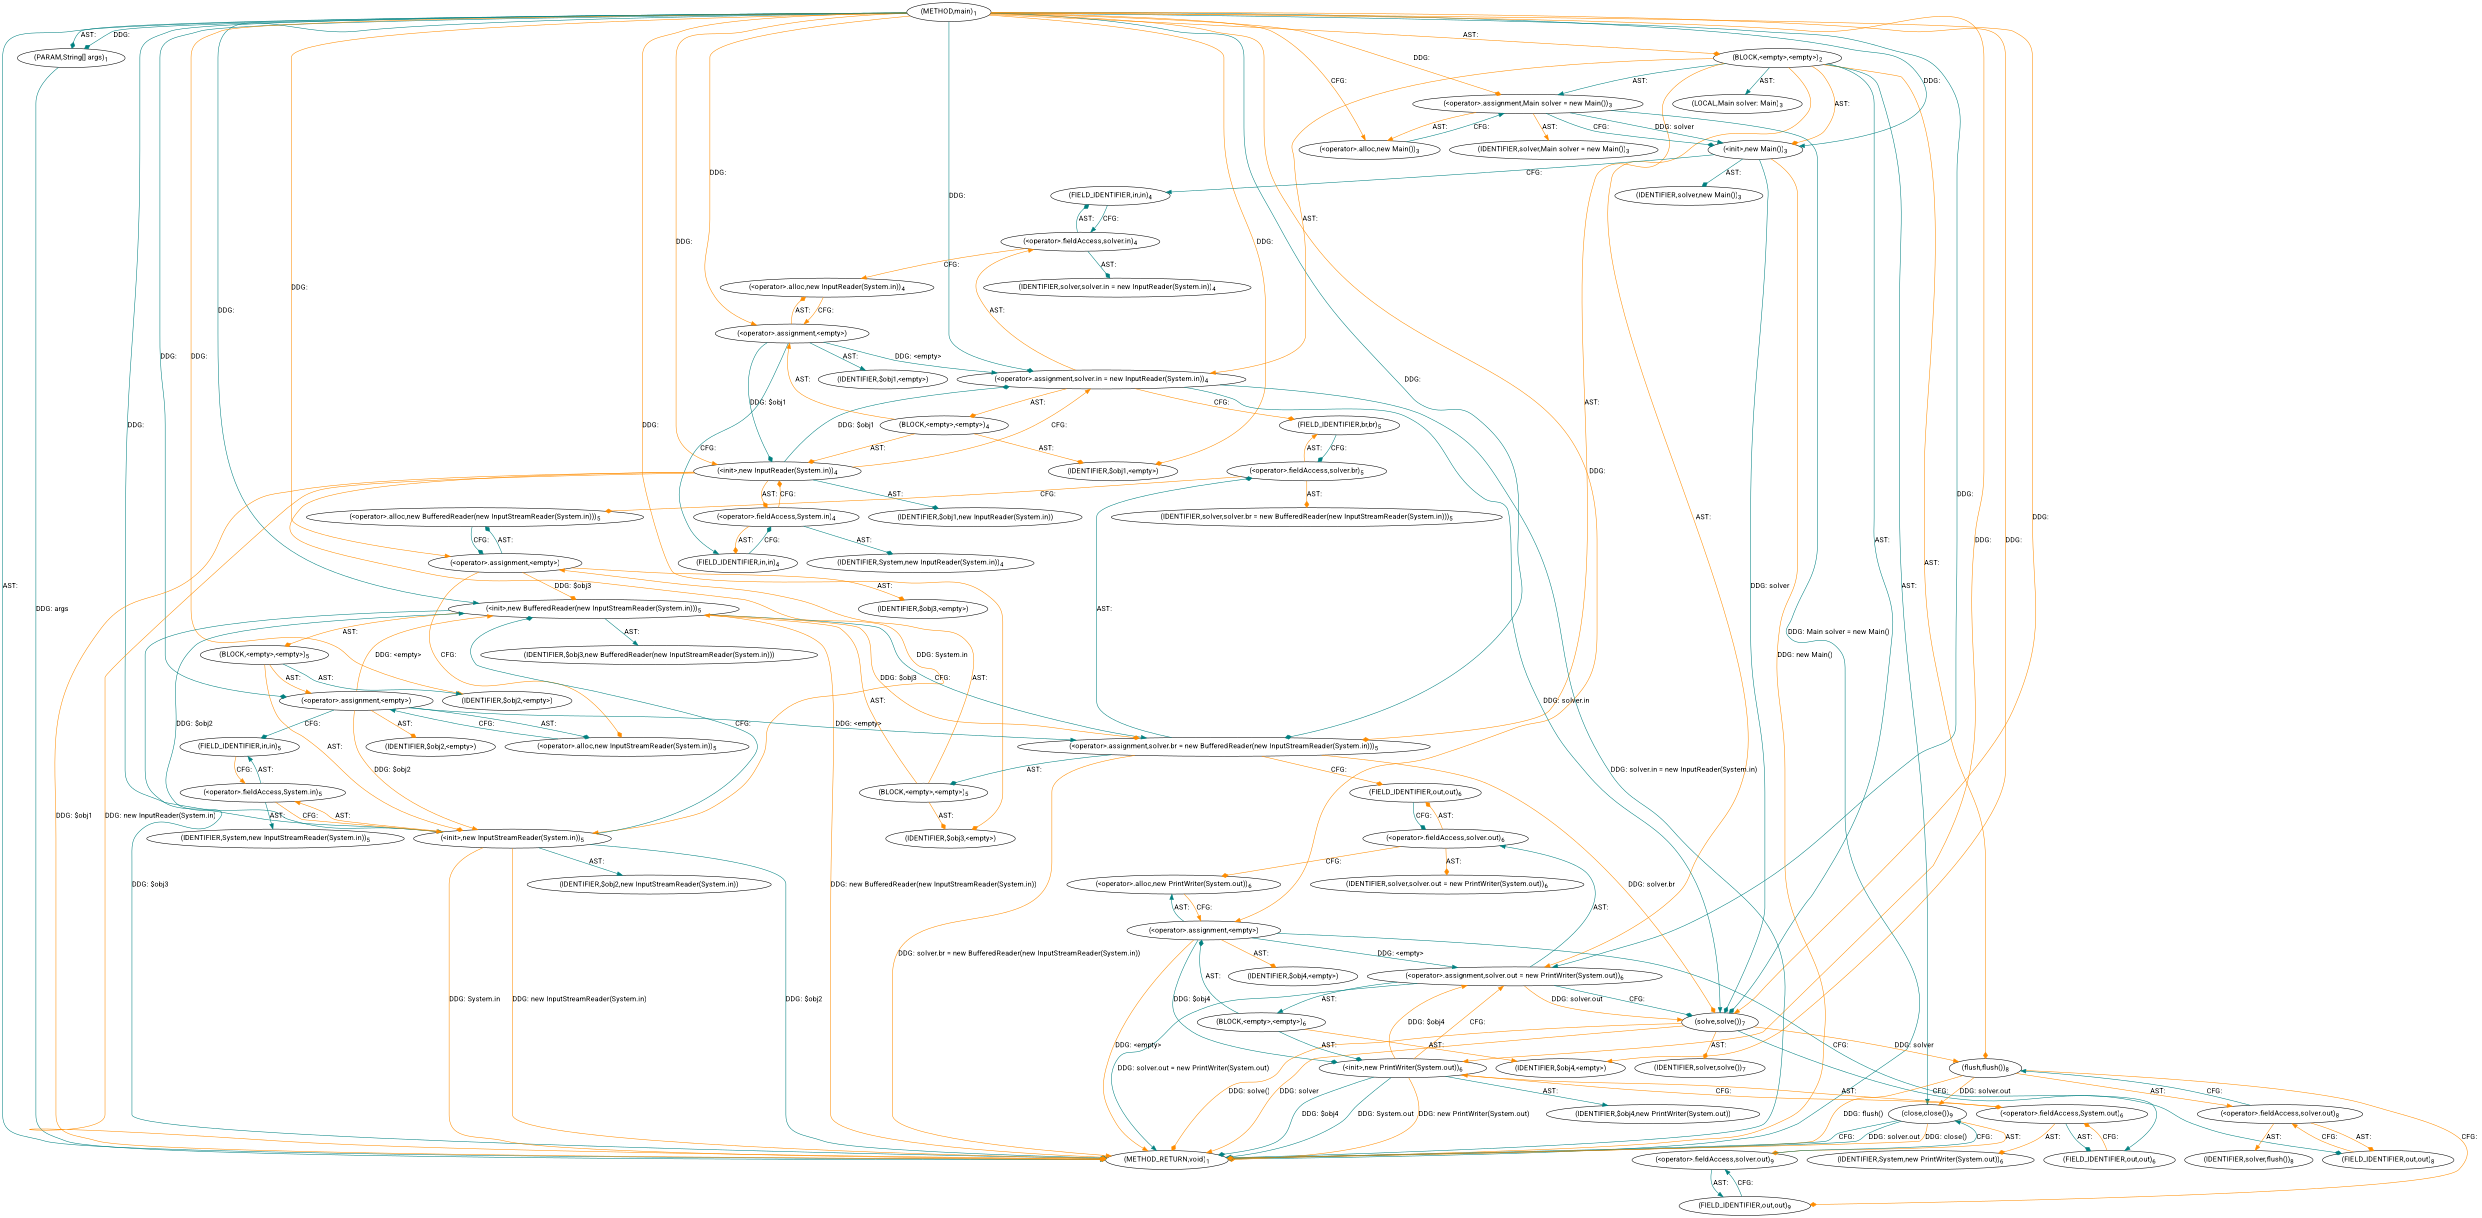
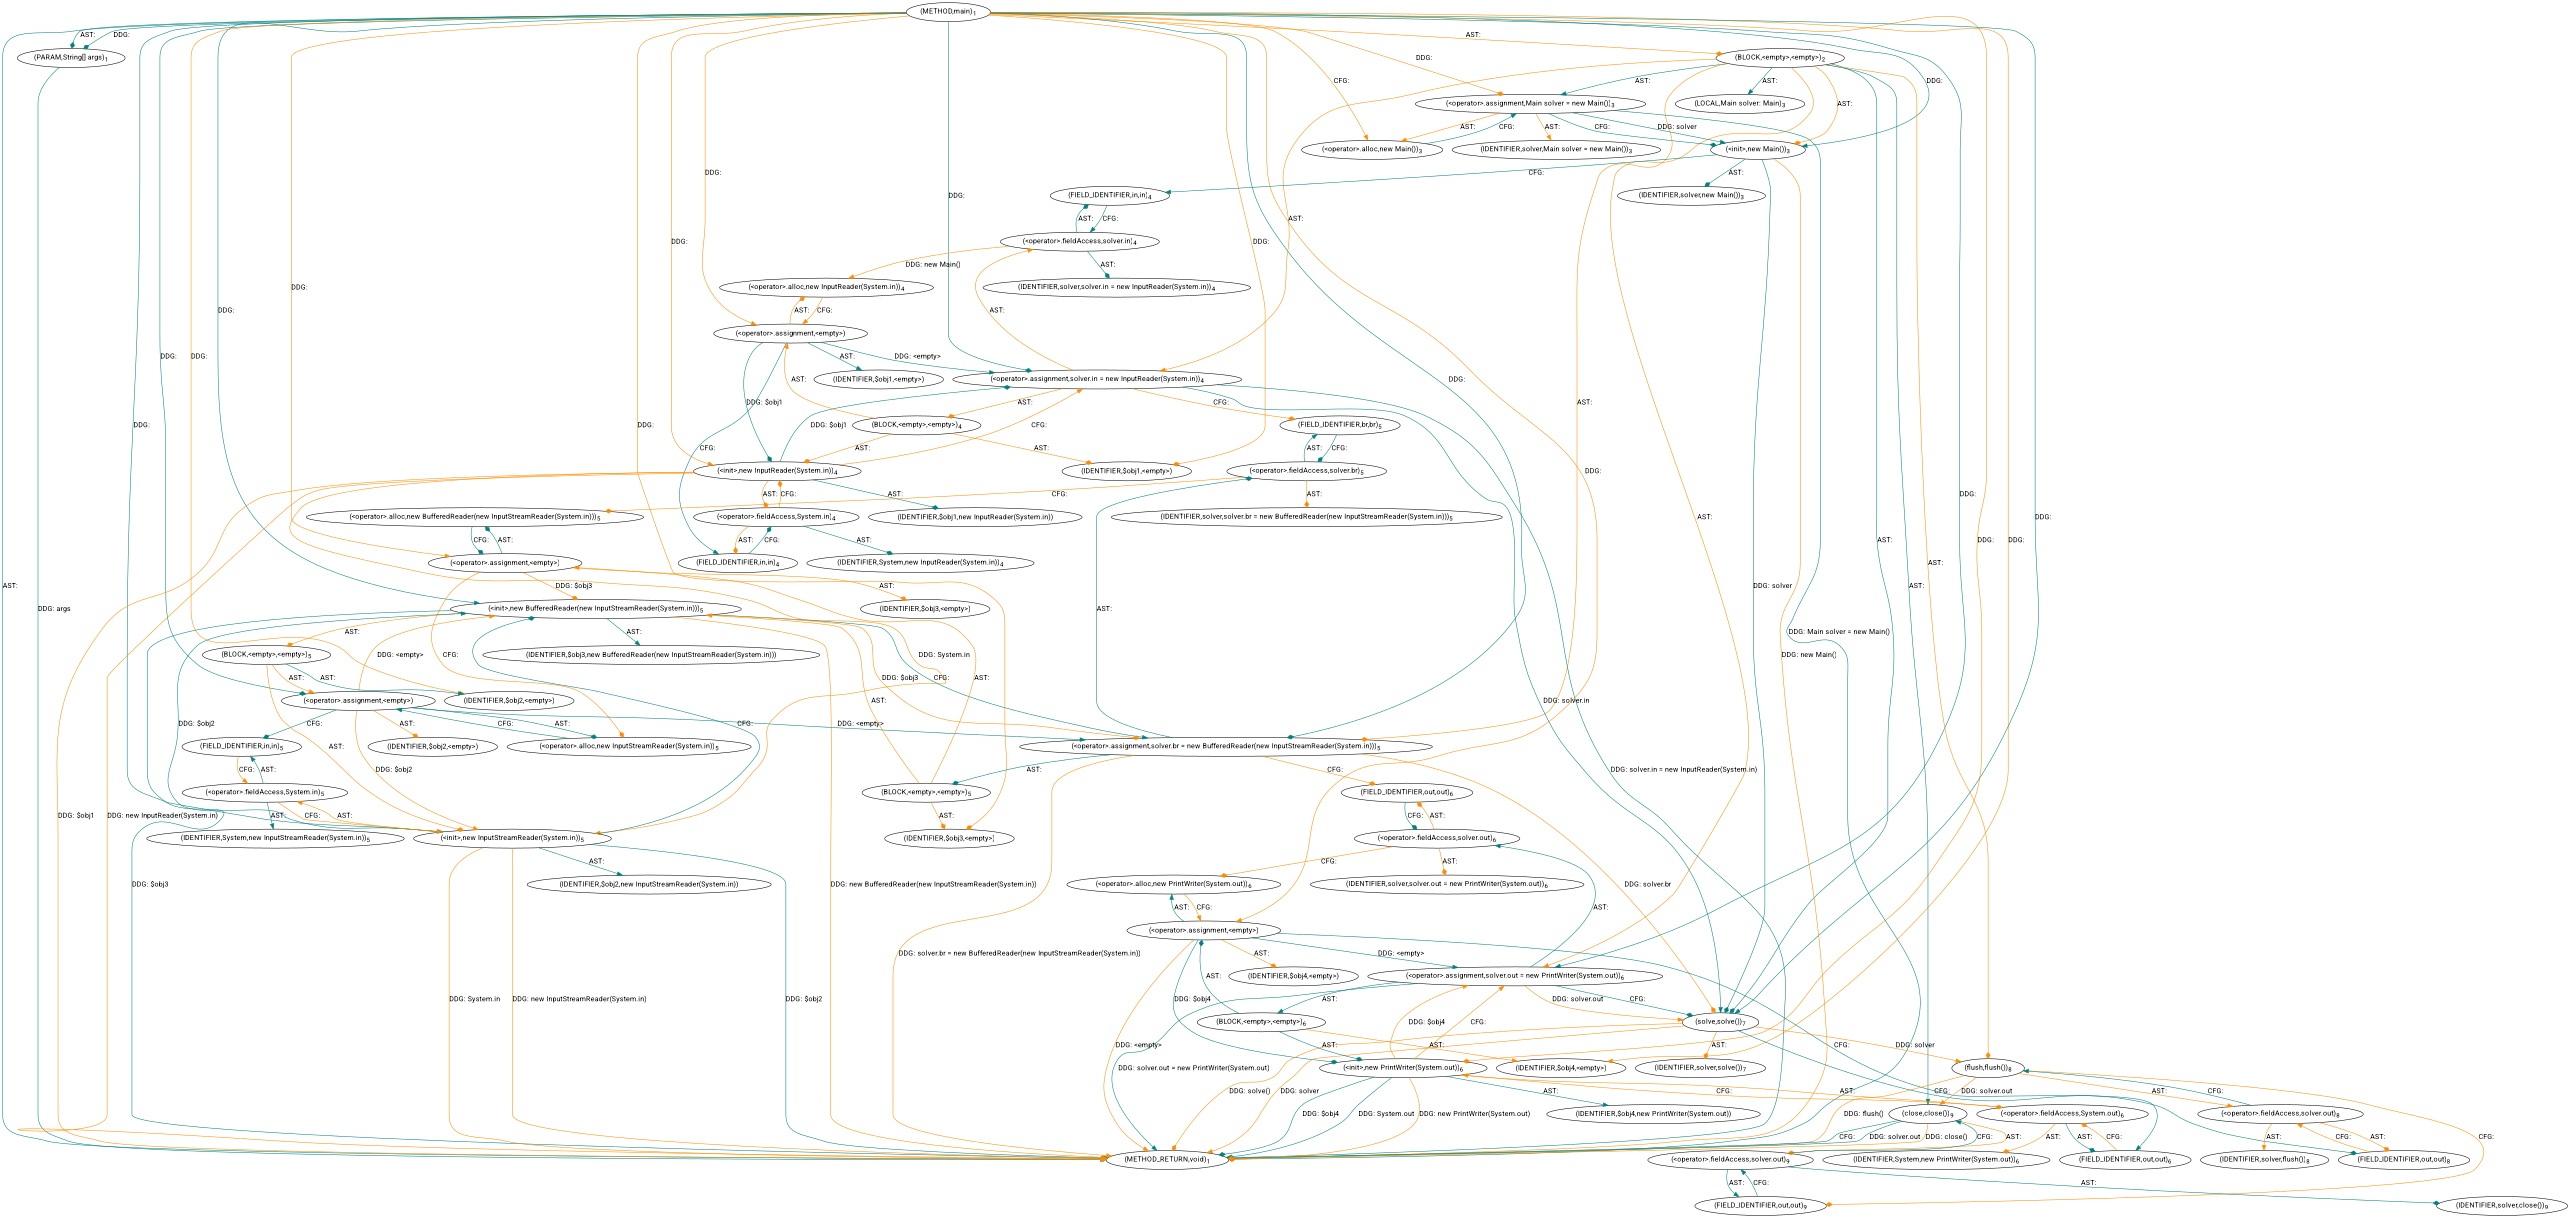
edge "(METHOD,main)" -> "(solve,solve())": color darkorange -> teal
edge "(METHOD,main)" -> "(<init>,new PrintWriter(System.out))": arrowhead normal -> diamond
edge "(<operator>.fieldAccess,solver.in)" -> "(<operator>.alloc,new InputReader(System.in))": label "CFG: " -> "DDG: new Main()"
edge "(<operator>.fieldAccess,solver.br)" -> "(FIELD_IDENTIFIER,br,br)": color darkorange -> teal
node "(IDENTIFIER,solver,close())": added
